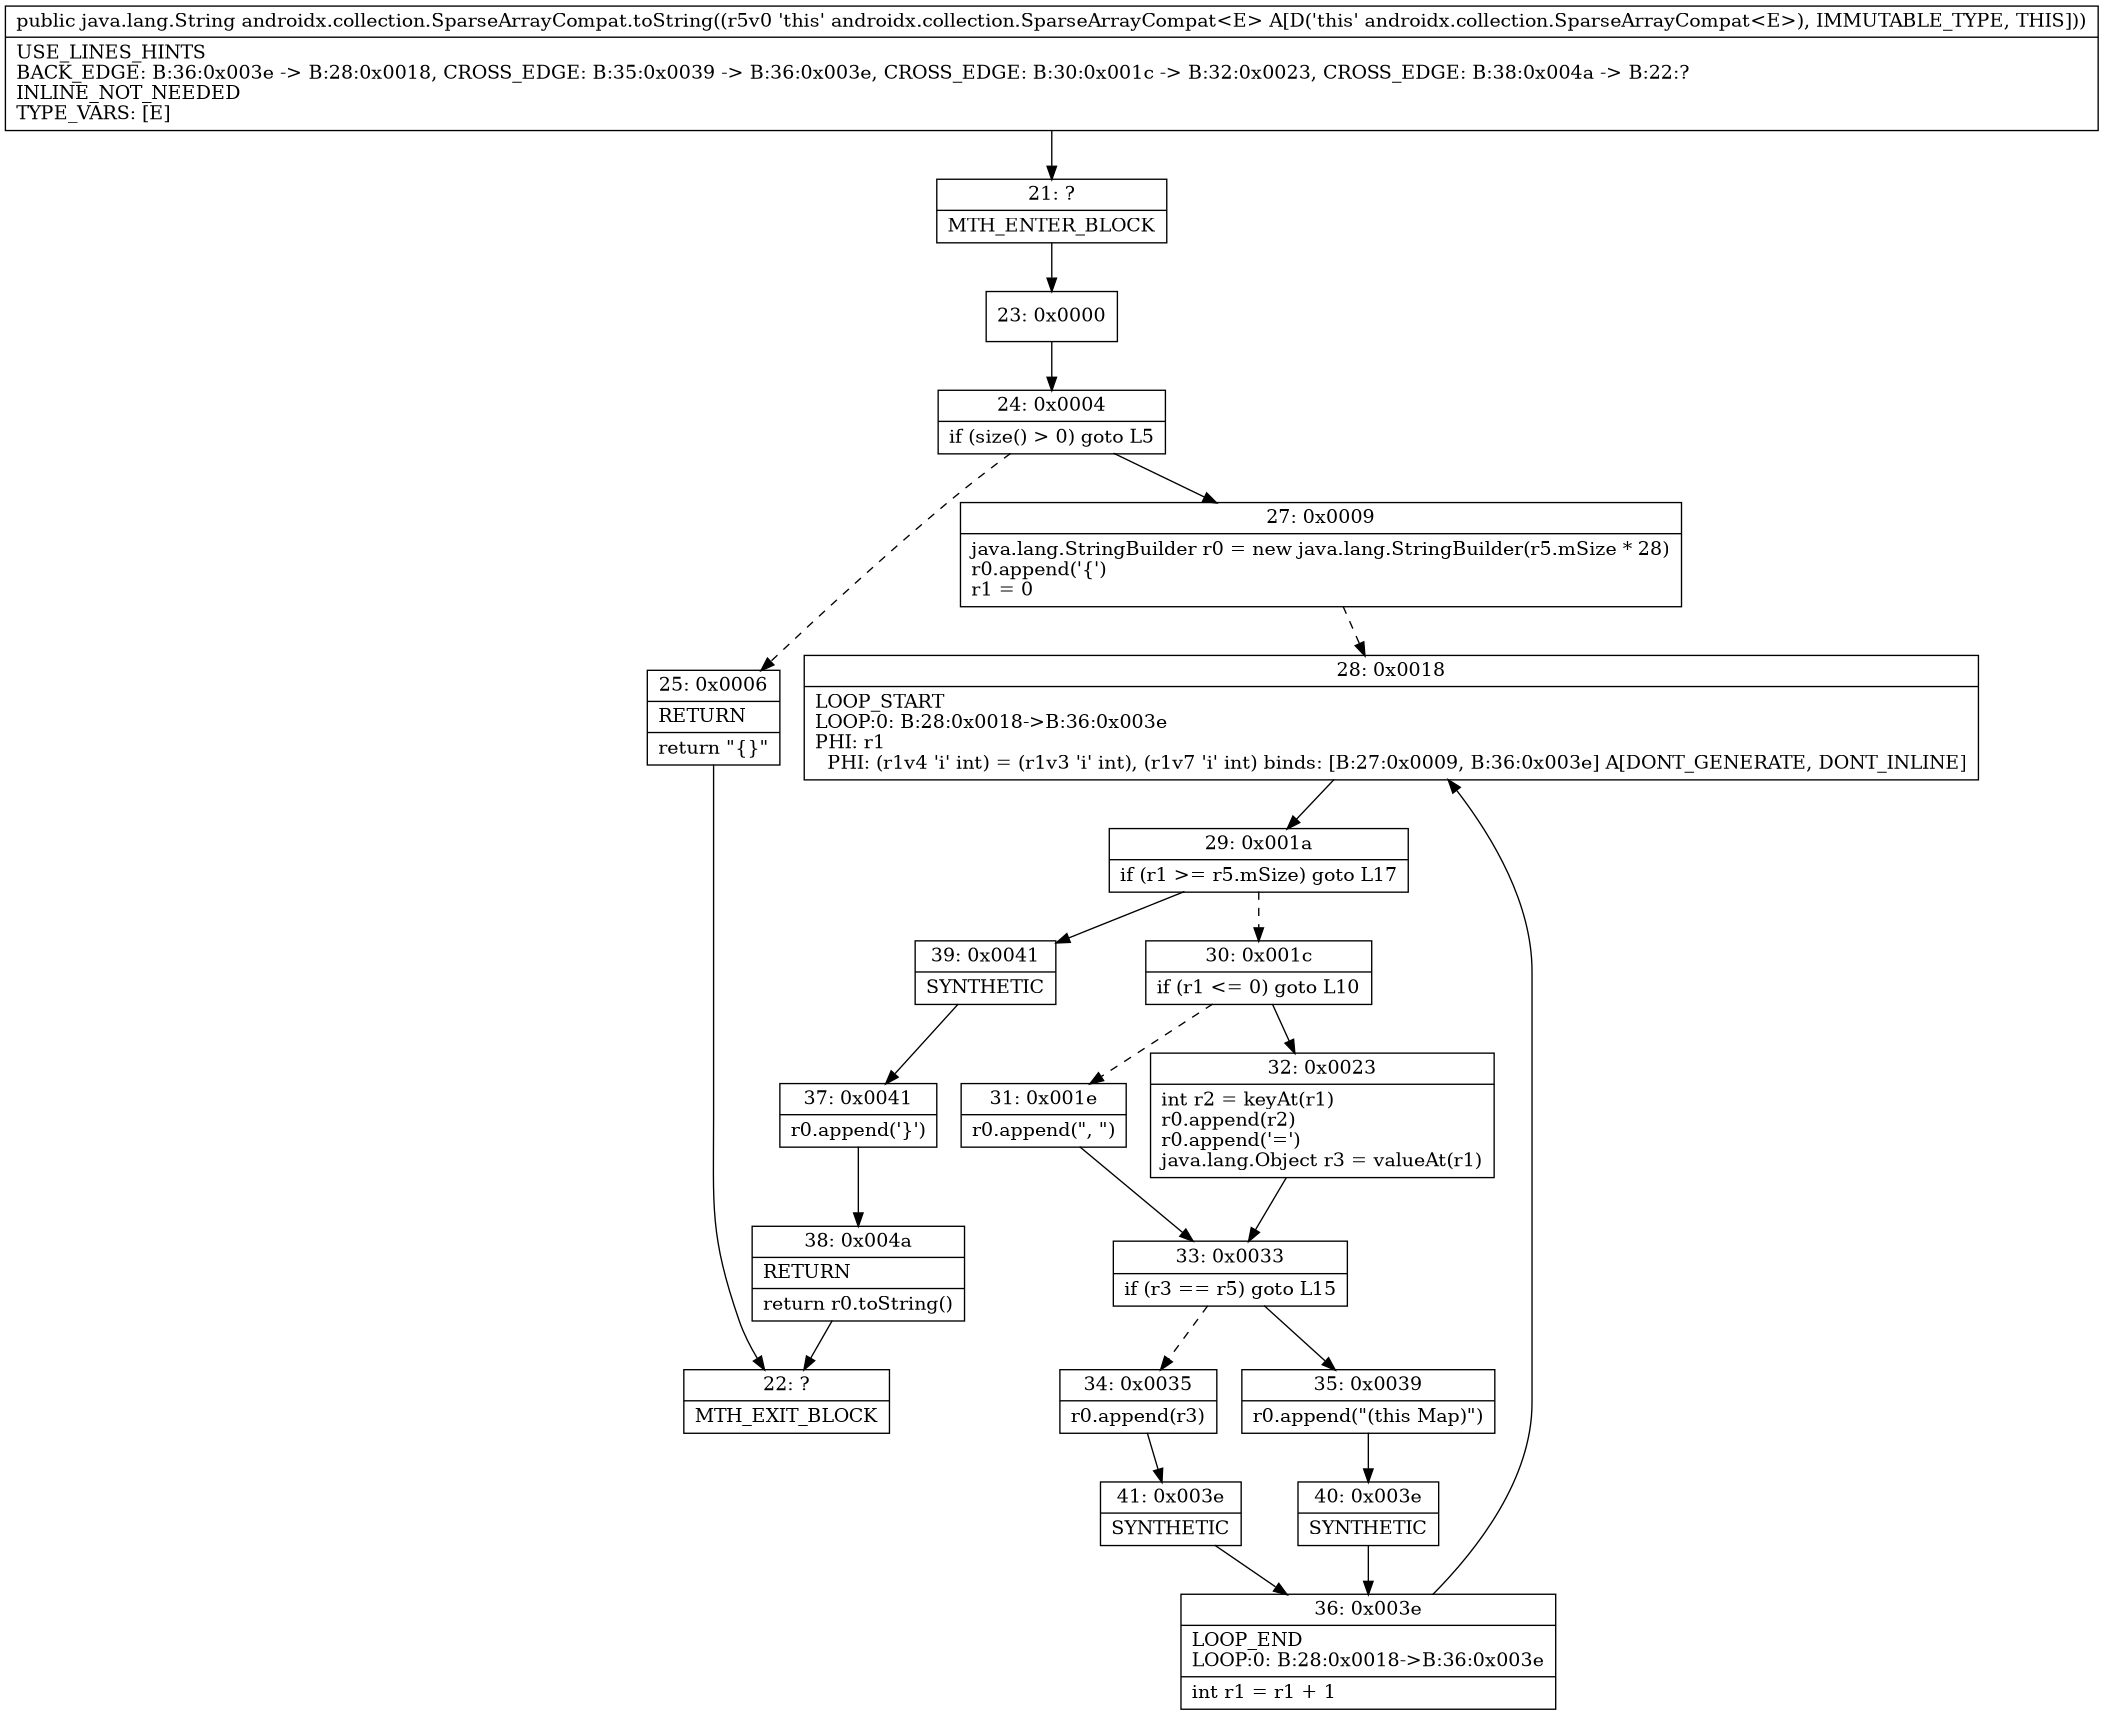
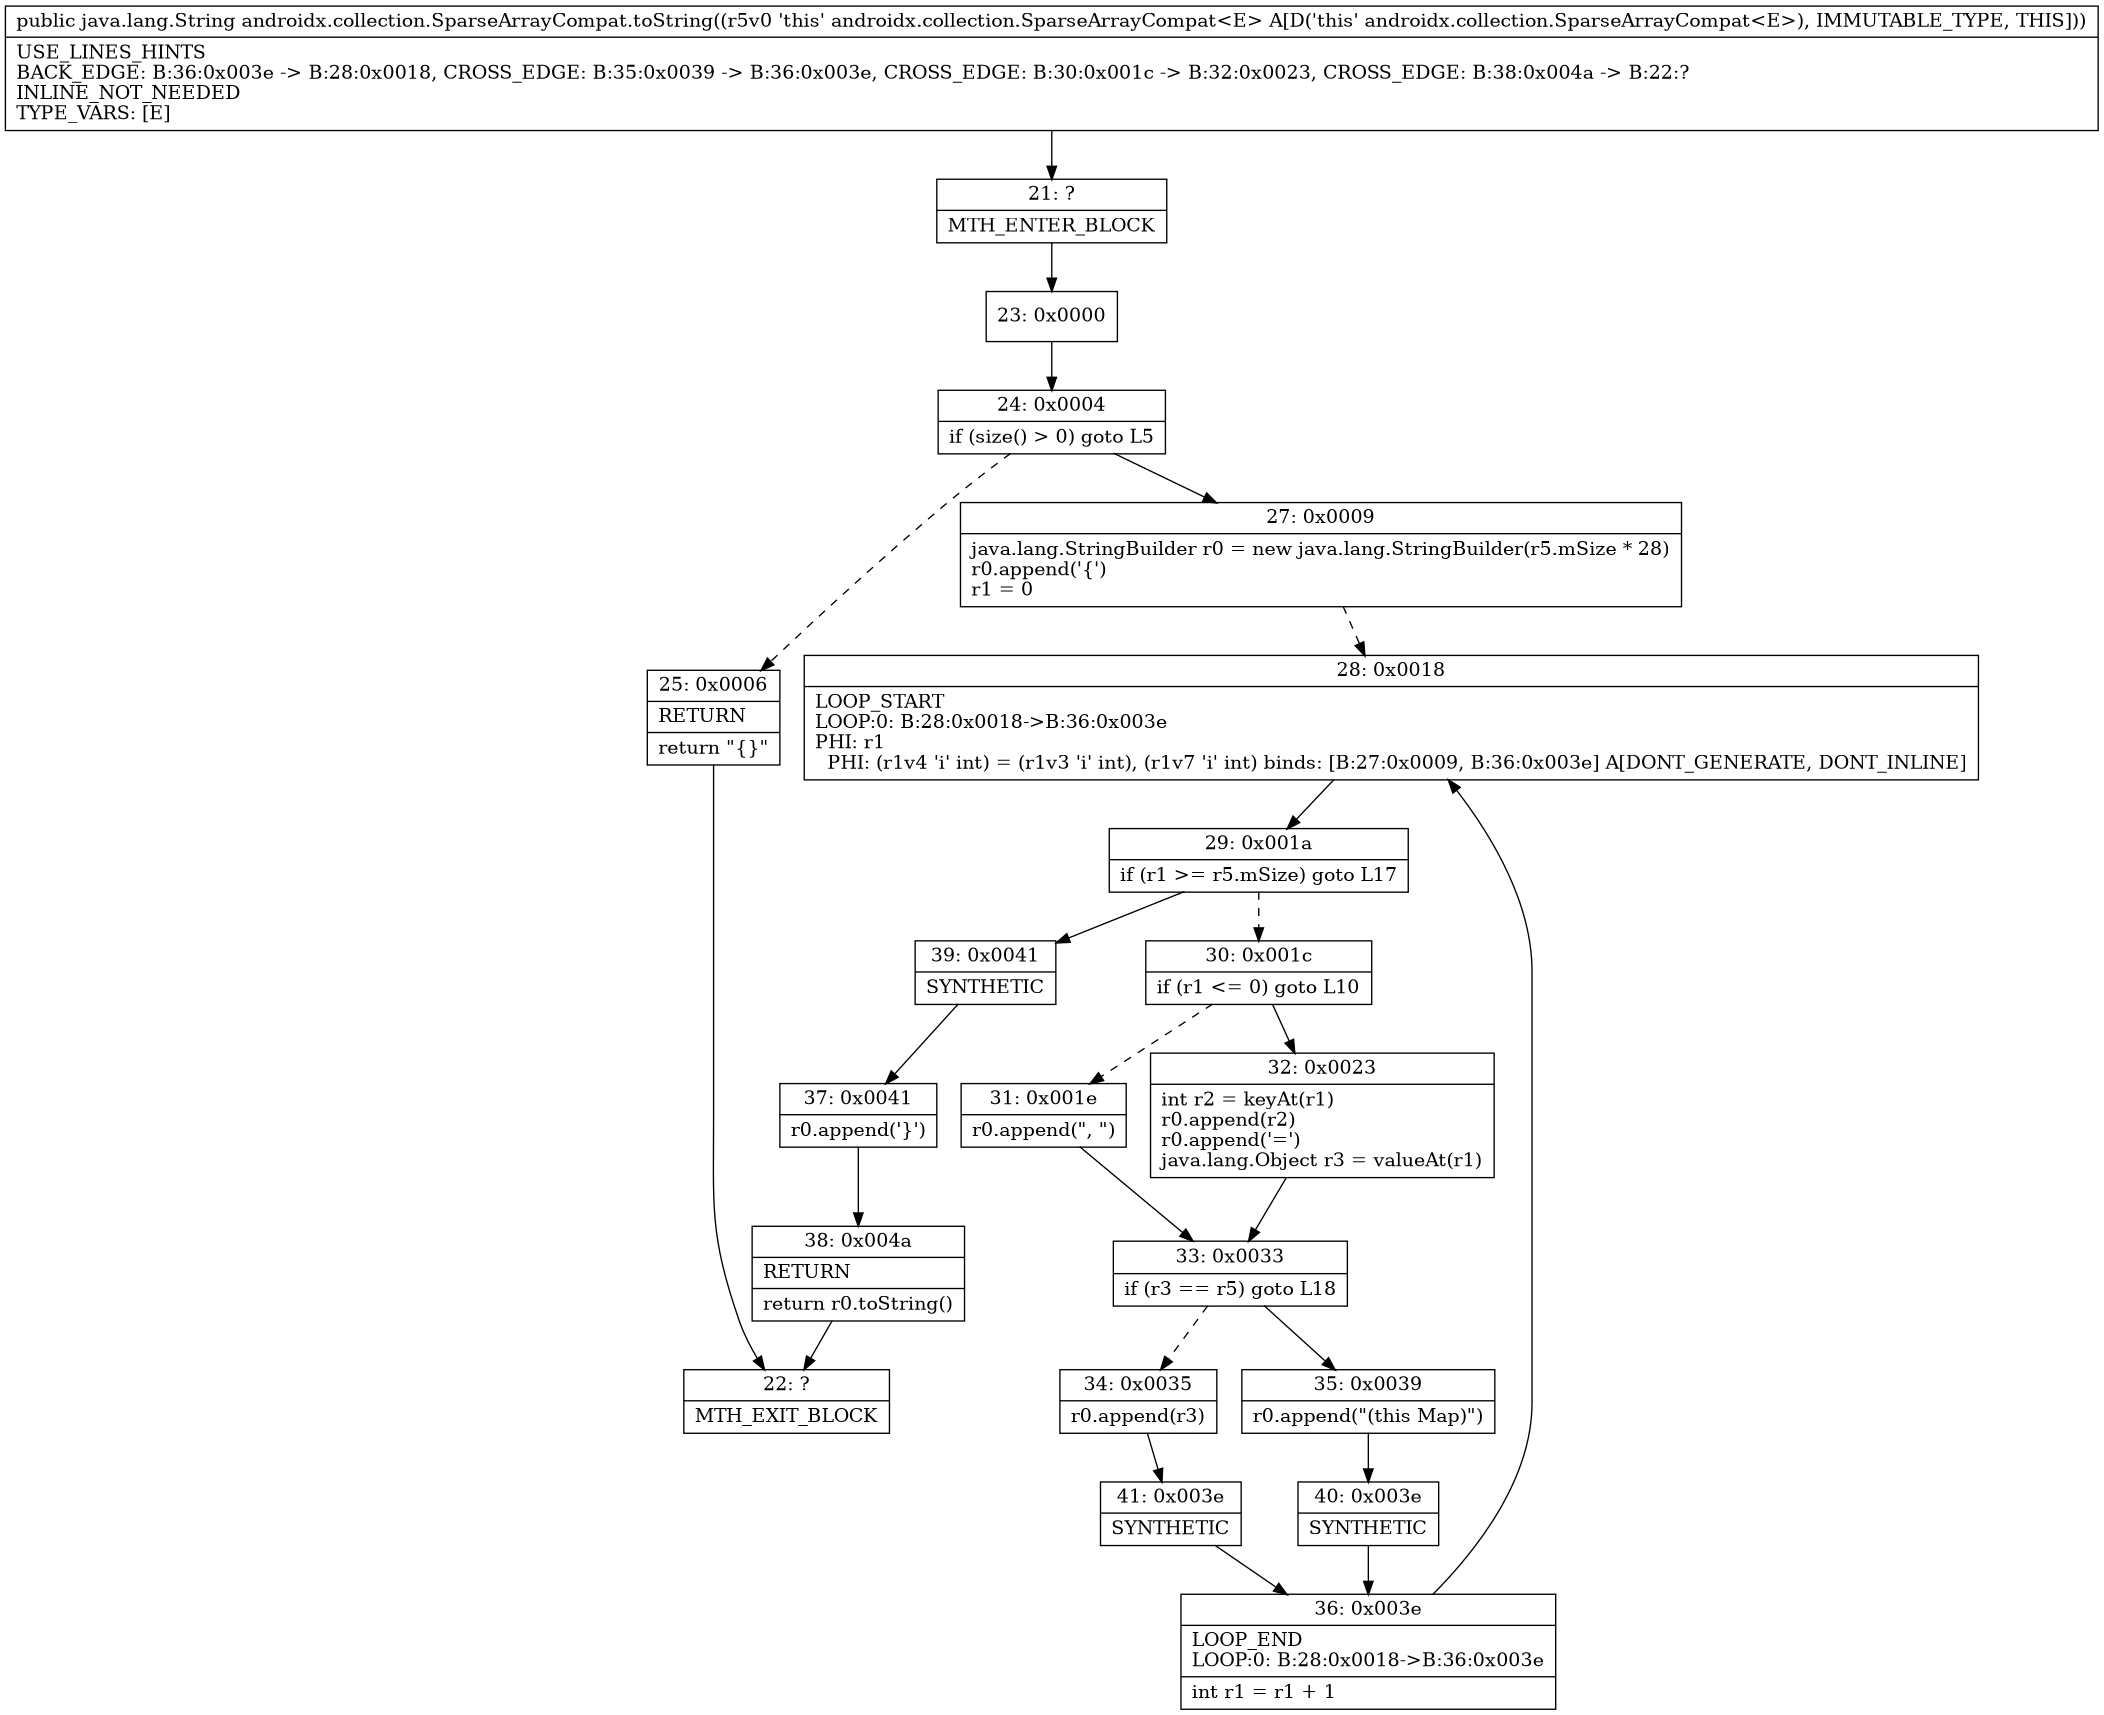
node "33: 0x0033": text "if (r3 == r5) goto L15" -> "if (r3 == r5) goto L18"
